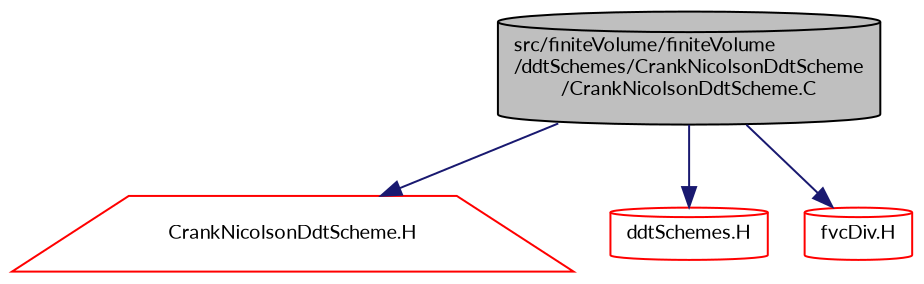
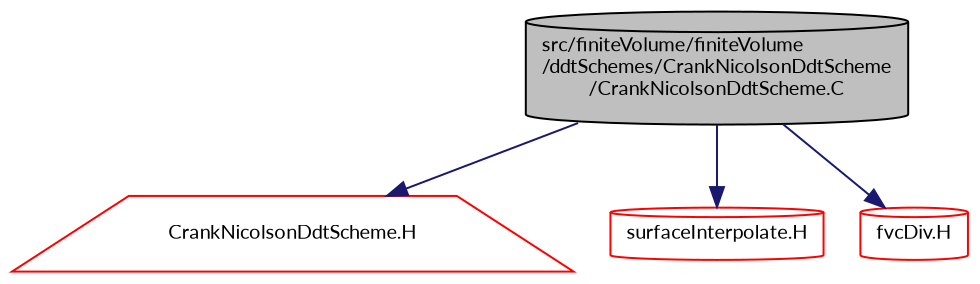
node "ddtSchemes.H": label "ddtSchemes.H" -> "surfaceInterpolate.H"
